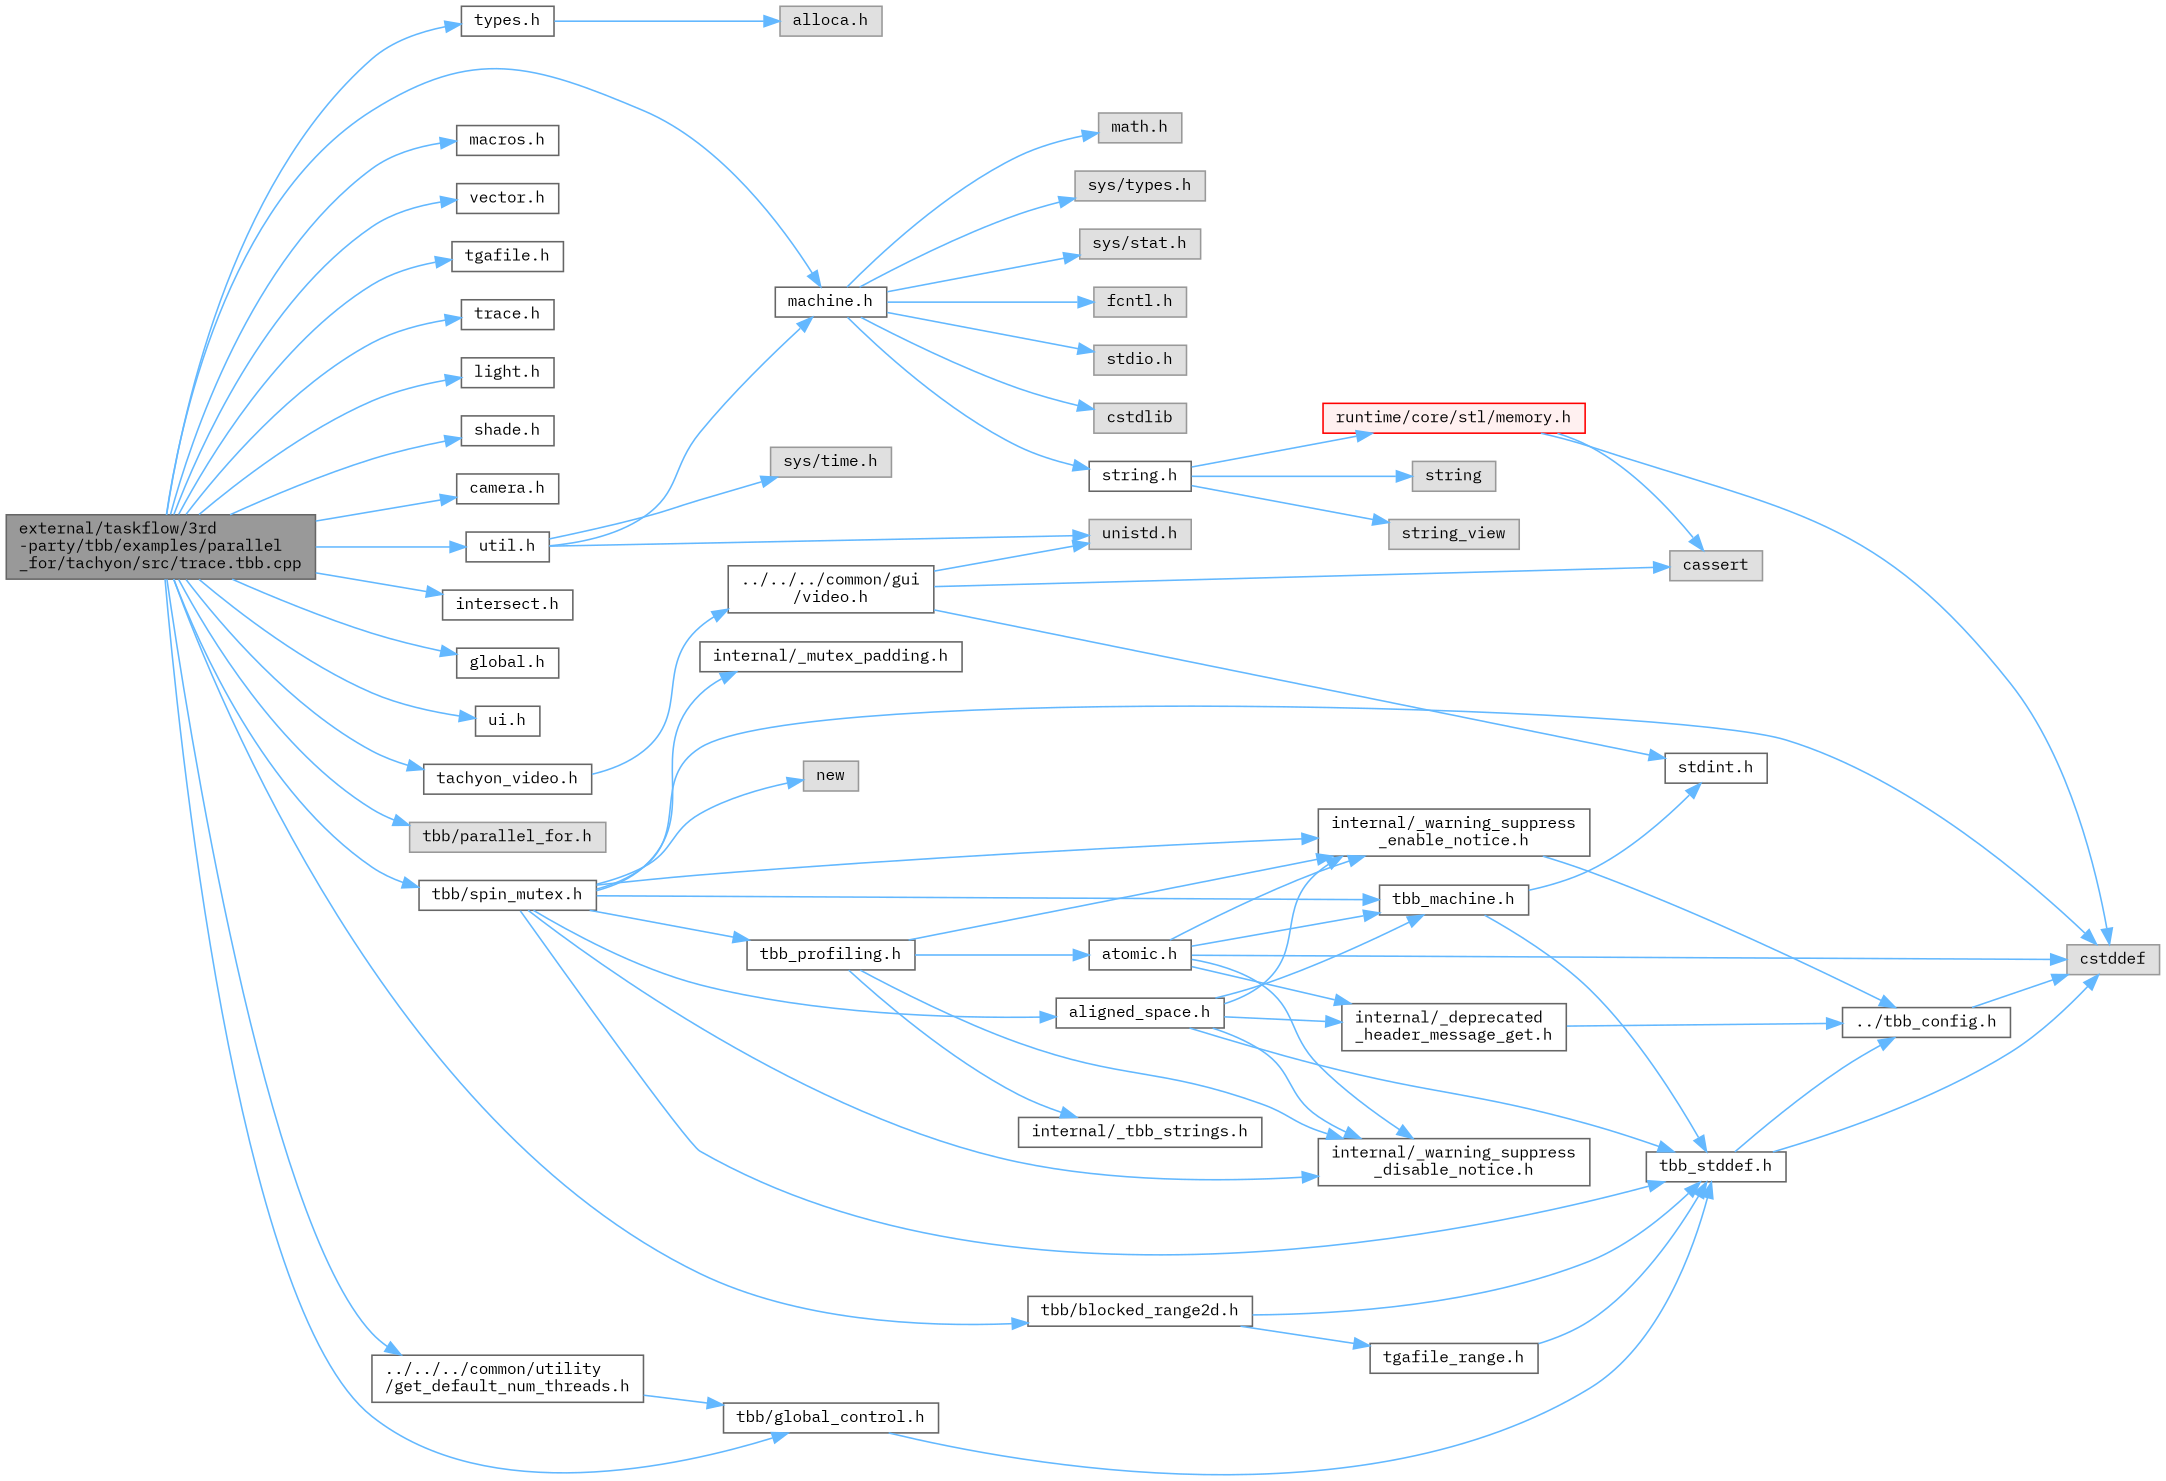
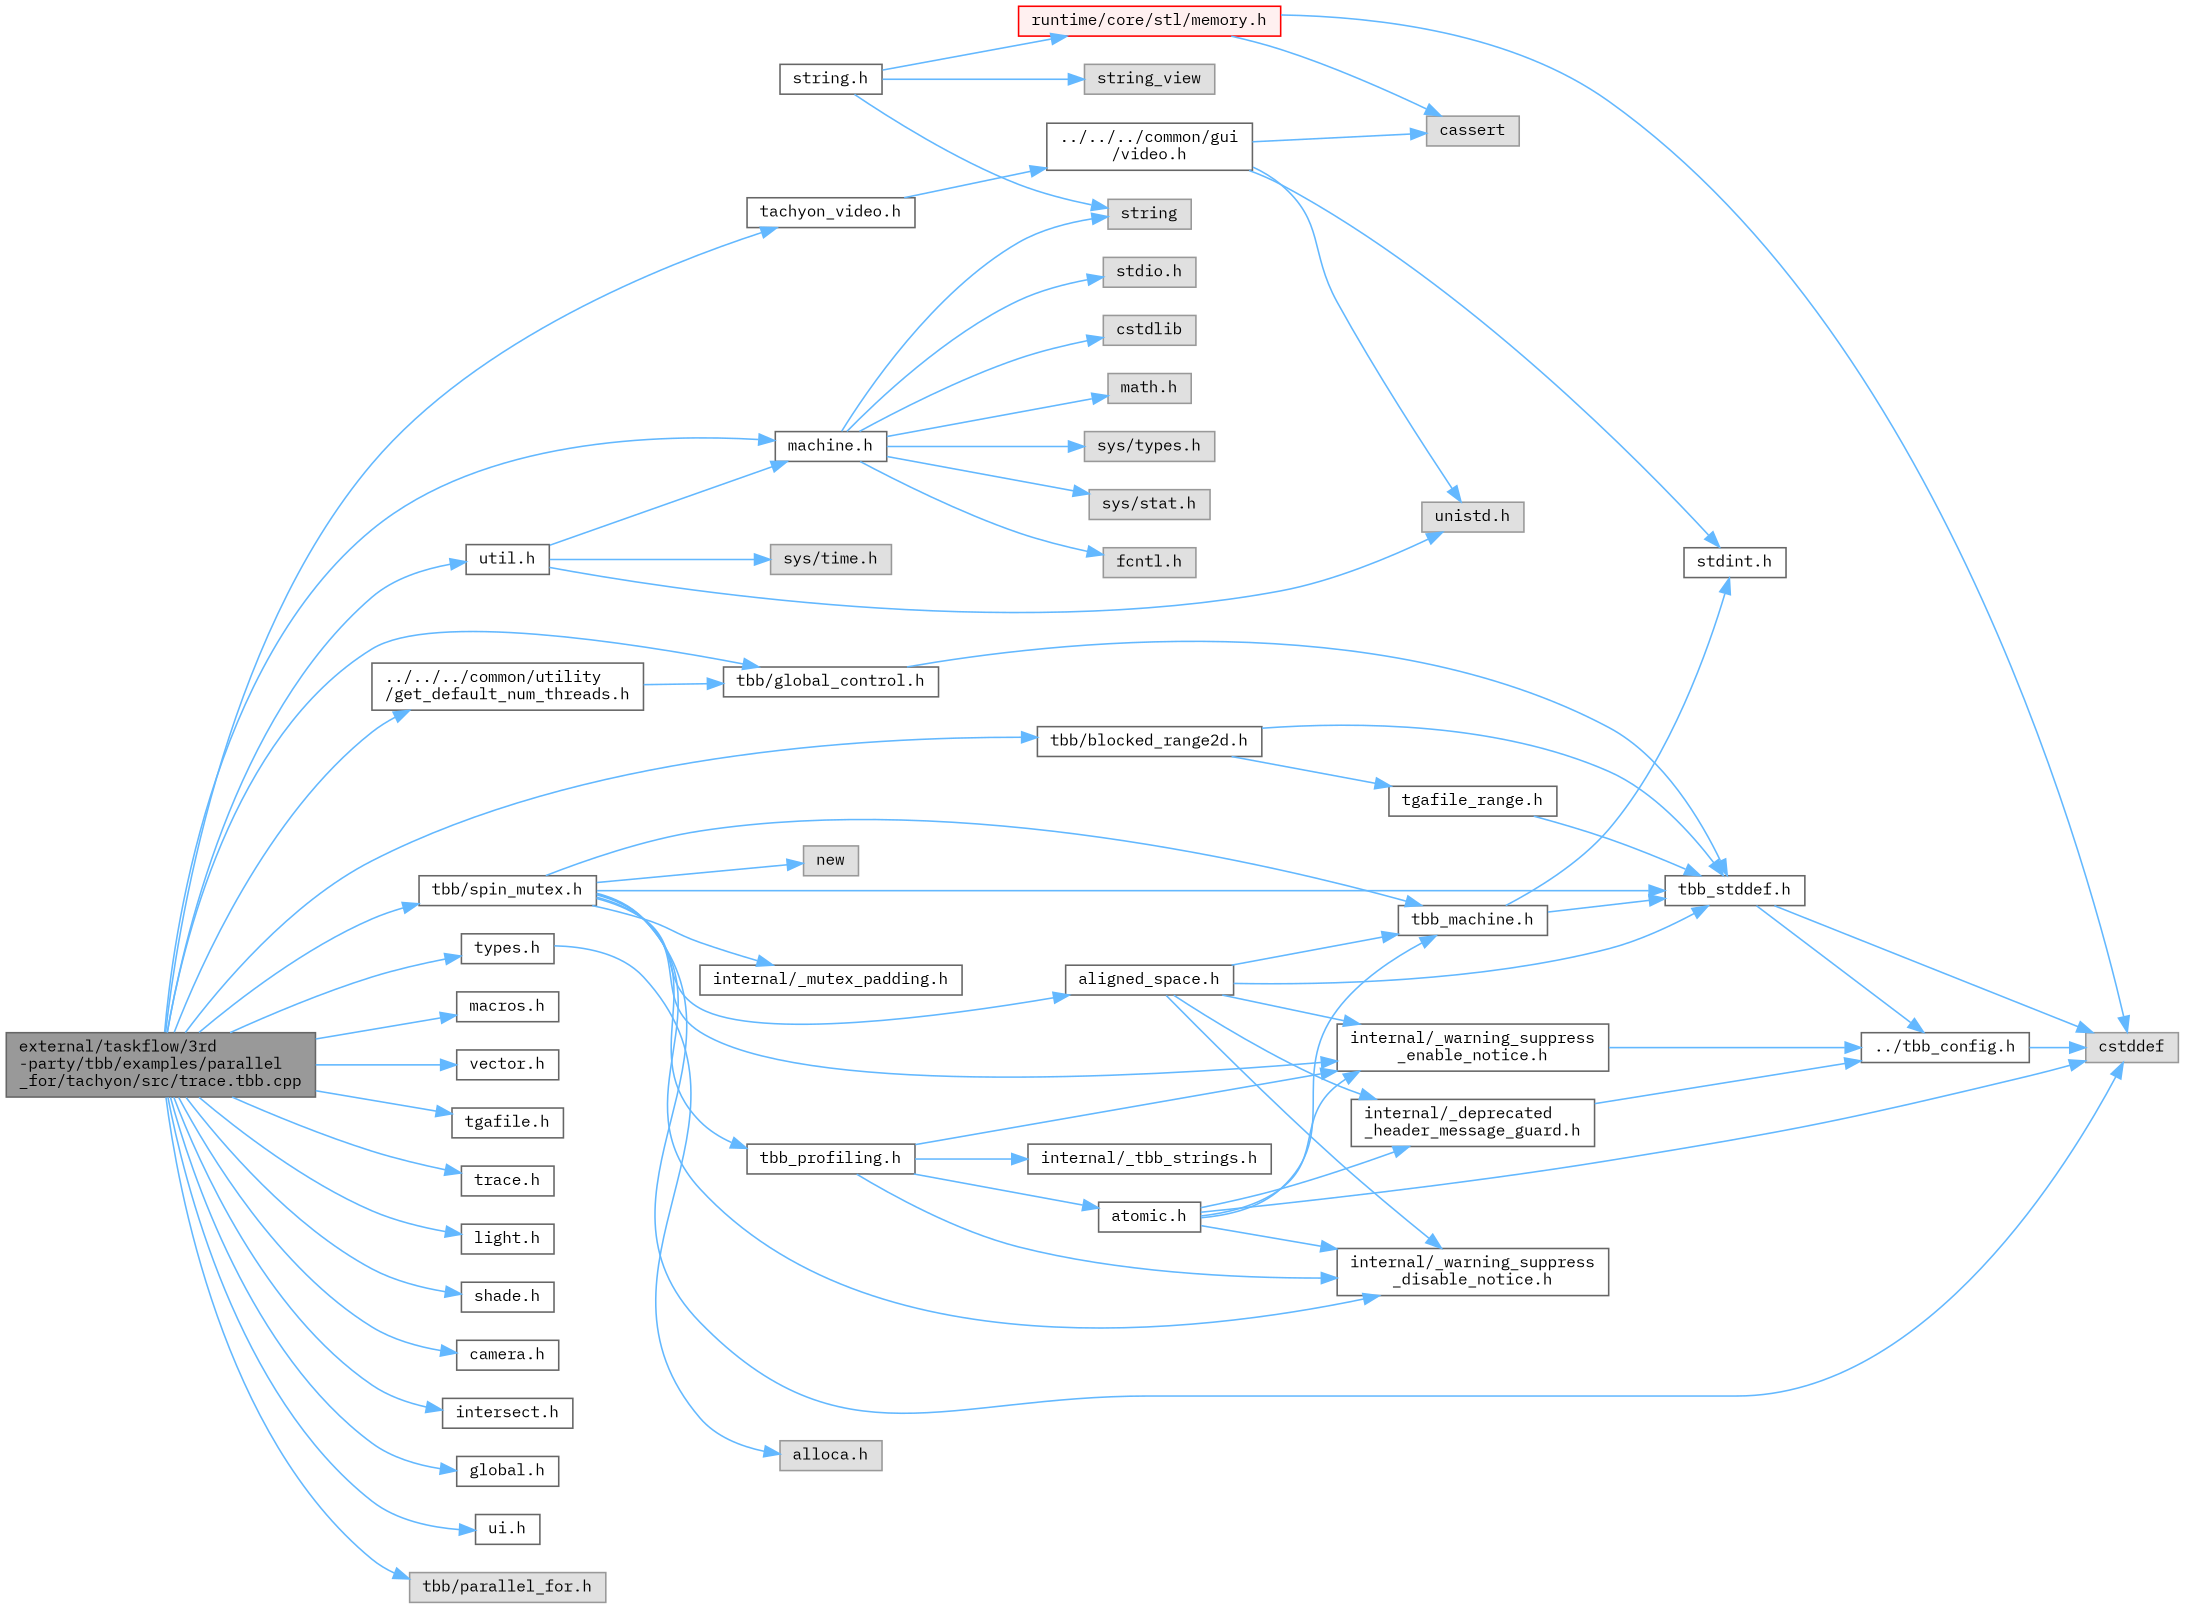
edge "machine.h" -> "string.h": now "machine.h" -> "string"
node "internal/_deprecated _header_message_get.h": label "internal/_deprecated _header_message_get.h" -> "internal/_deprecated _header_message_guard.h"
